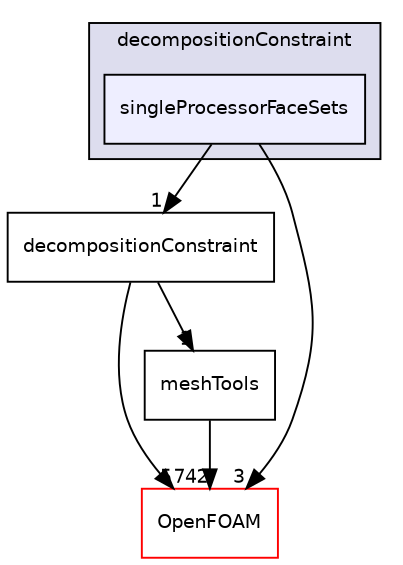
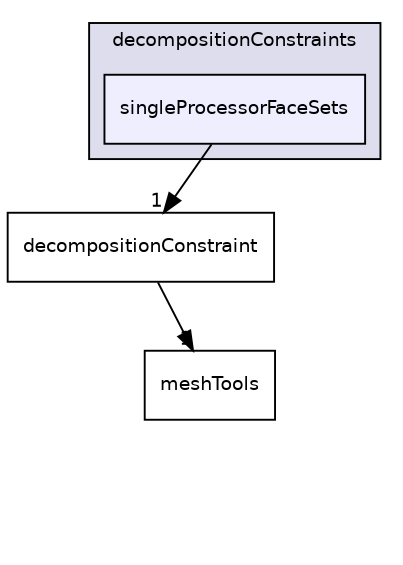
cluster "decompositionConstraint": label "decompositionConstraint" -> "decompositionConstraints"
node "OpenFOAM": removed
